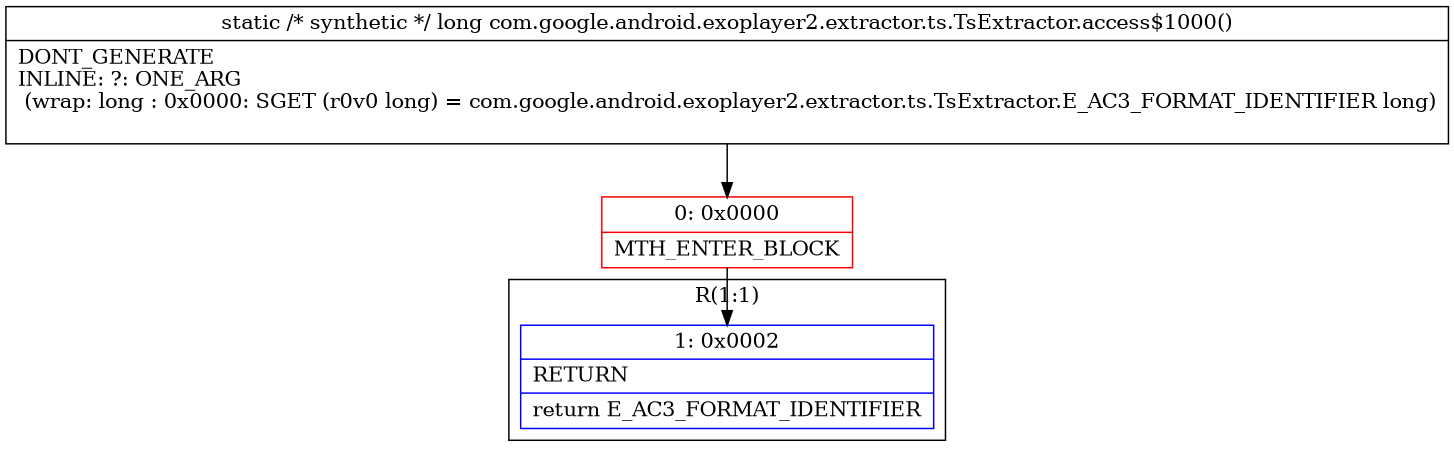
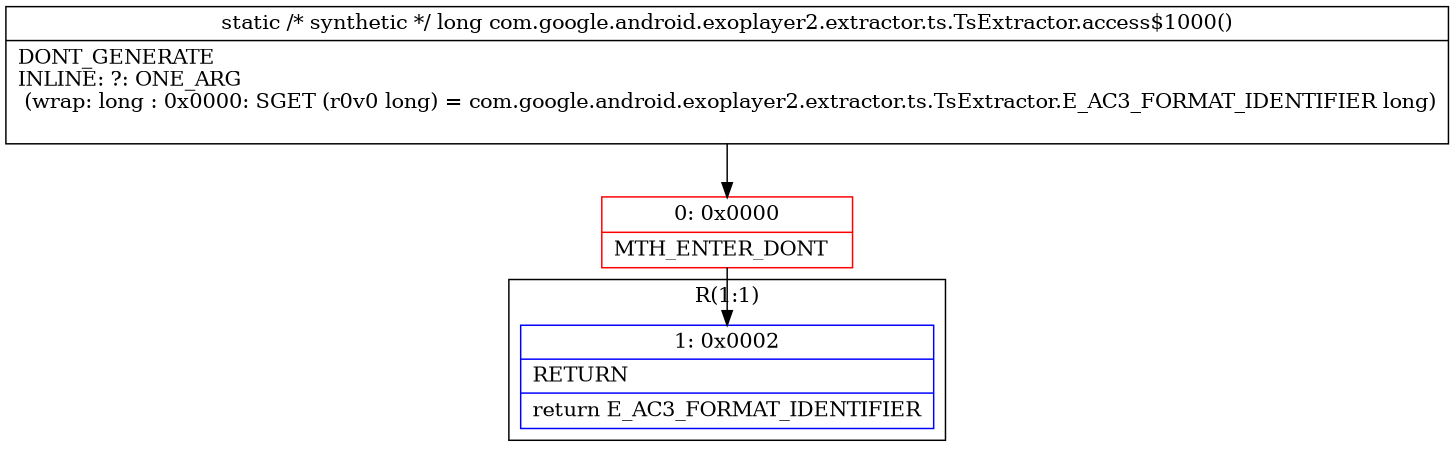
node "0: 0x0000": text "MTH_ENTER_BLOCK" -> "MTH_ENTER_DONT"
